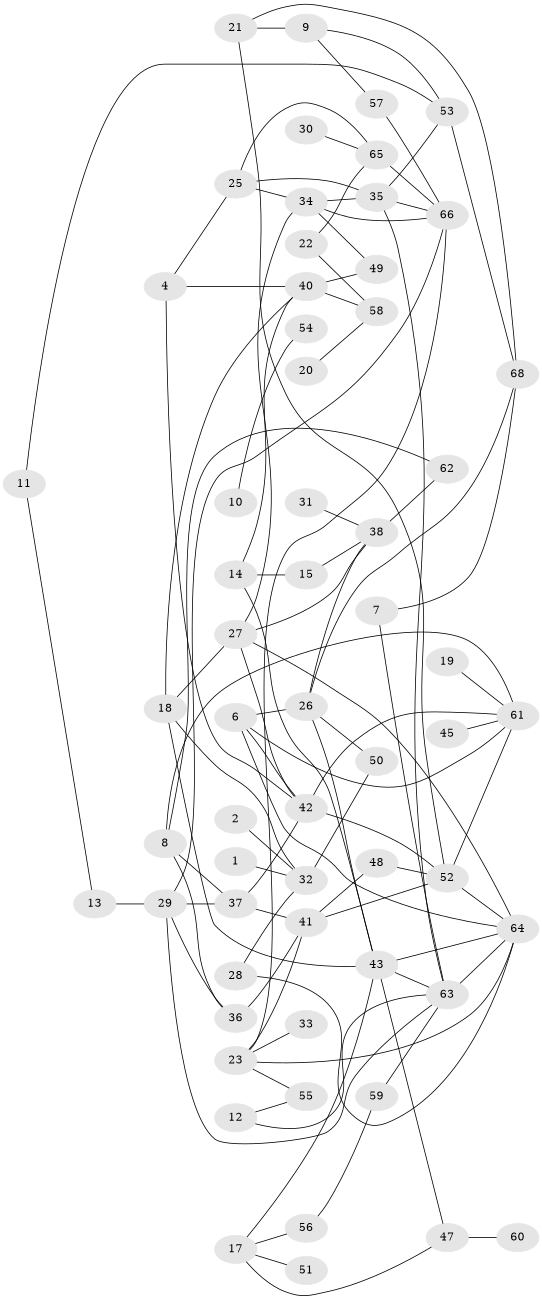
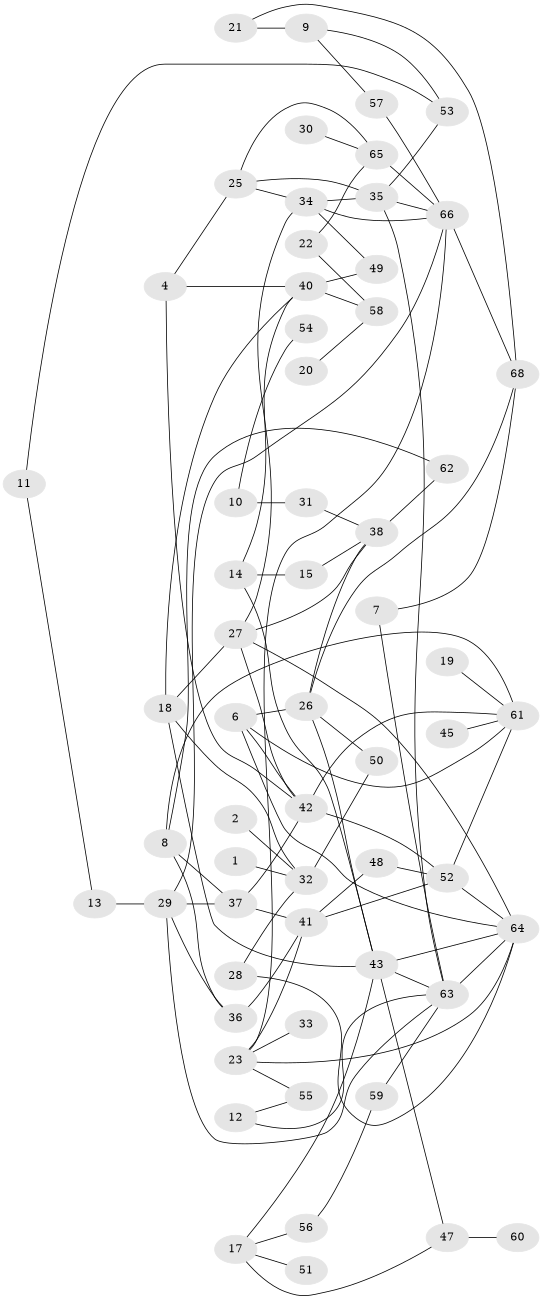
edge "53" -- "68": now "66" -- "68"
edge "21" -- "52": removed
edge "10" -- "31": added
